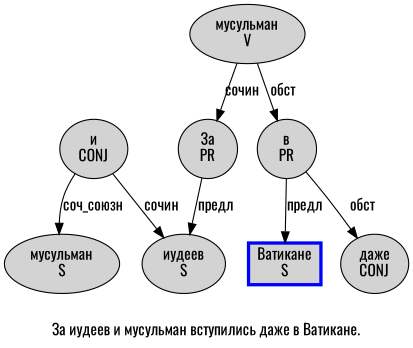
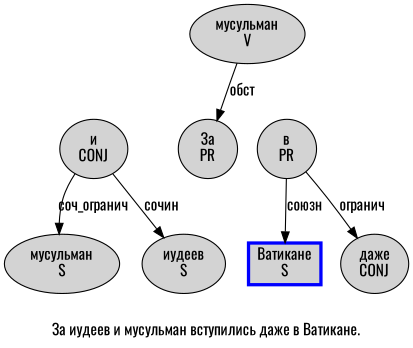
edge "мусульман V" -> "в PR": removed, label "обст"
edge "мусульман V" -> "За PR": label "сочин" -> "обст"
edge "За PR" -> "иудеев S": removed, label "предл"
edge "и CONJ" -> "мусульман S": label "соч_союзн" -> "соч_огранич"
edge "в PR" -> "Ватикане S": label "предл" -> "союзн"
edge "в PR" -> "даже CONJ": label "обст" -> "огранич"
